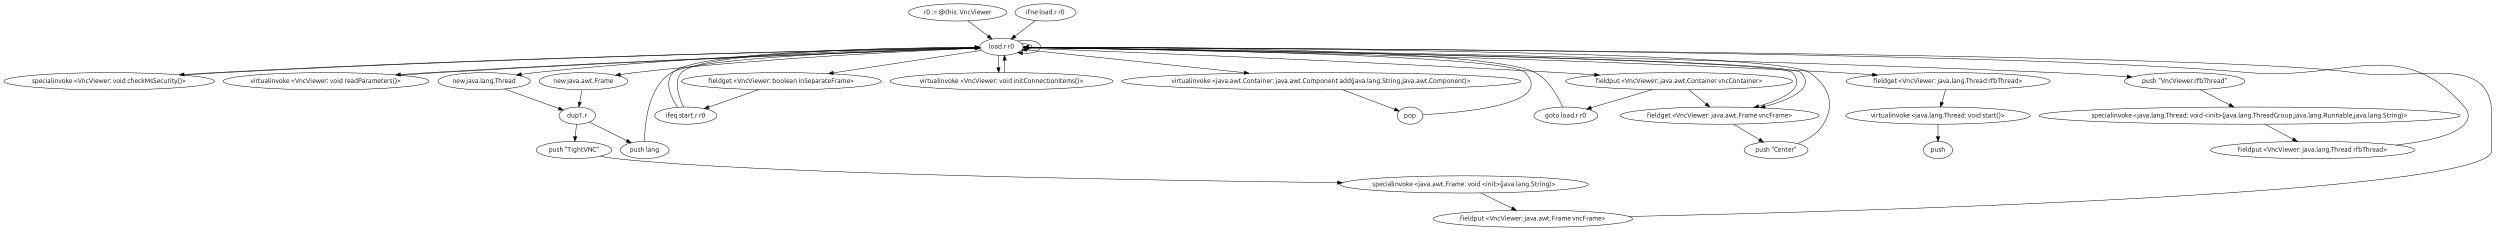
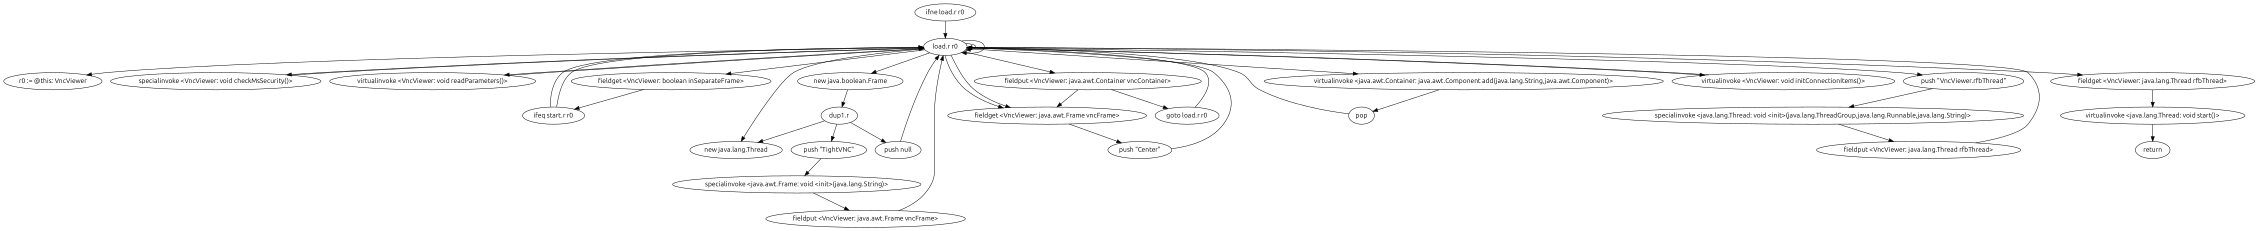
edge "r0 := @this: VncViewer" -> "load.r r0": reversed
node "new java.awt.Frame": label "new java.awt.Frame" -> "new java.boolean.Frame"
edge "new java.lang.Thread" -> "dup1.r": reversed
node "push lang": label "push lang" -> "push null"
node "push": label "push" -> "return"
